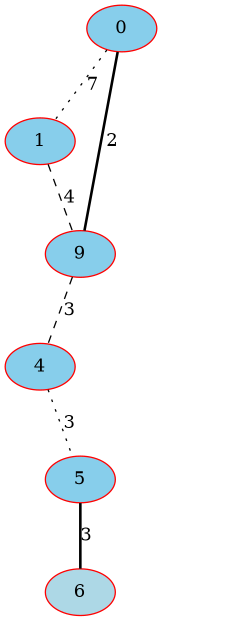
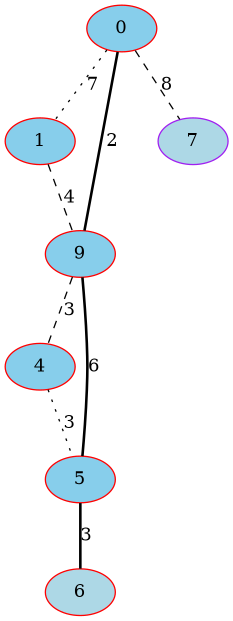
node "7": added
edge "9" -- "5": added, label "6"
